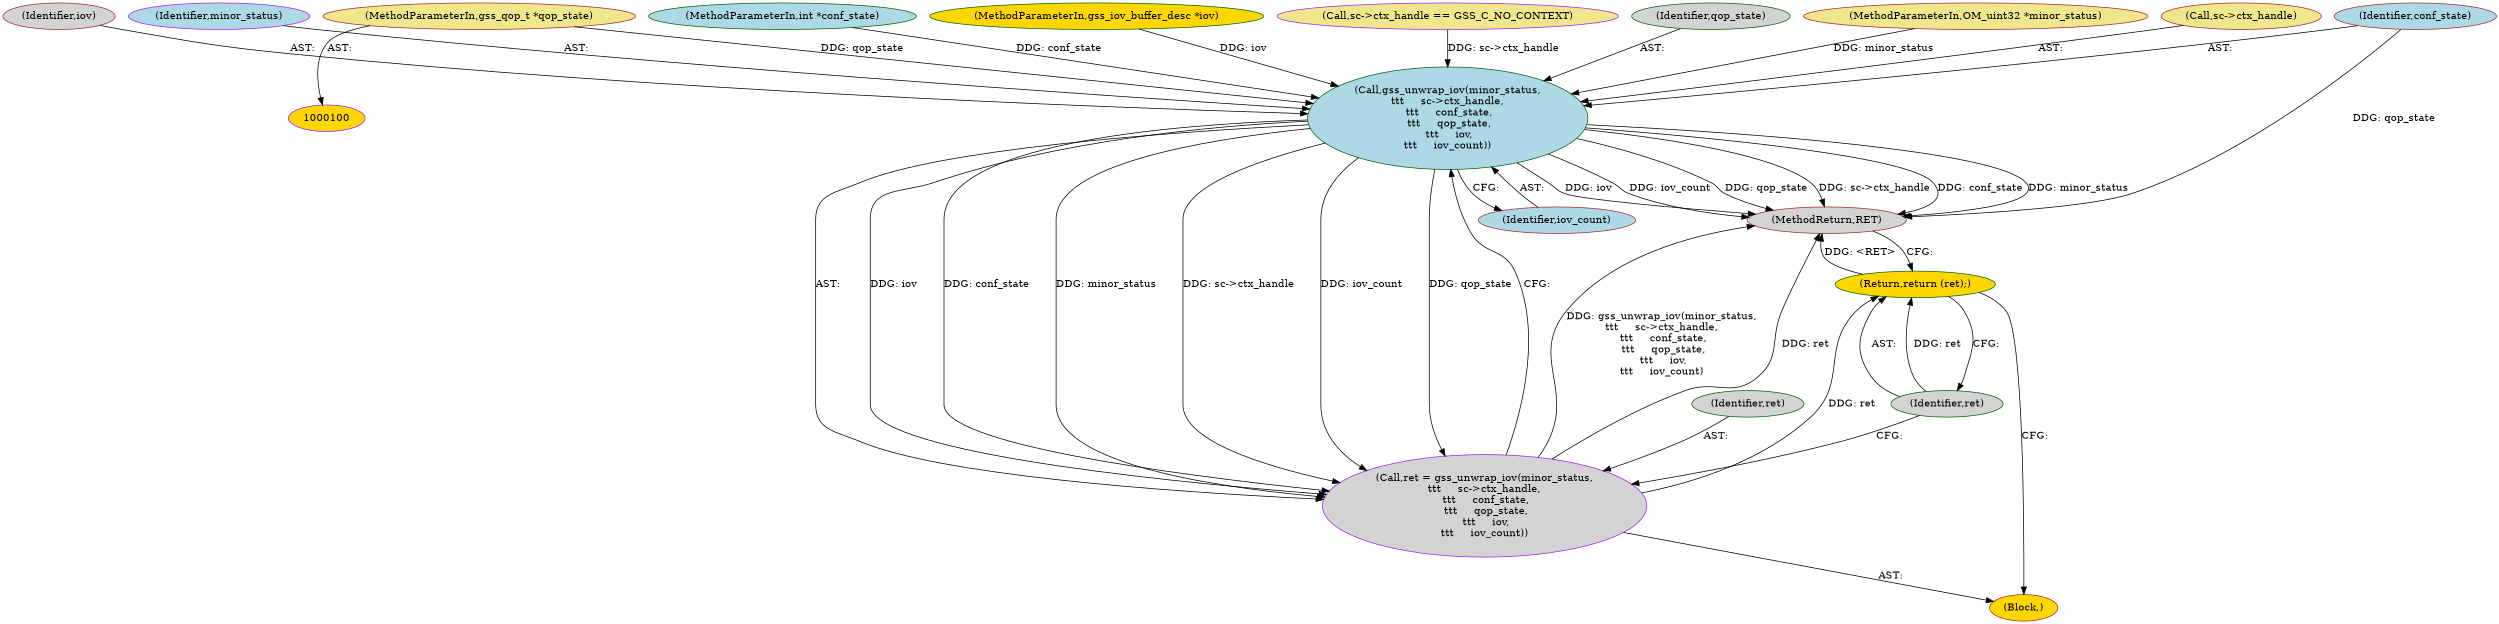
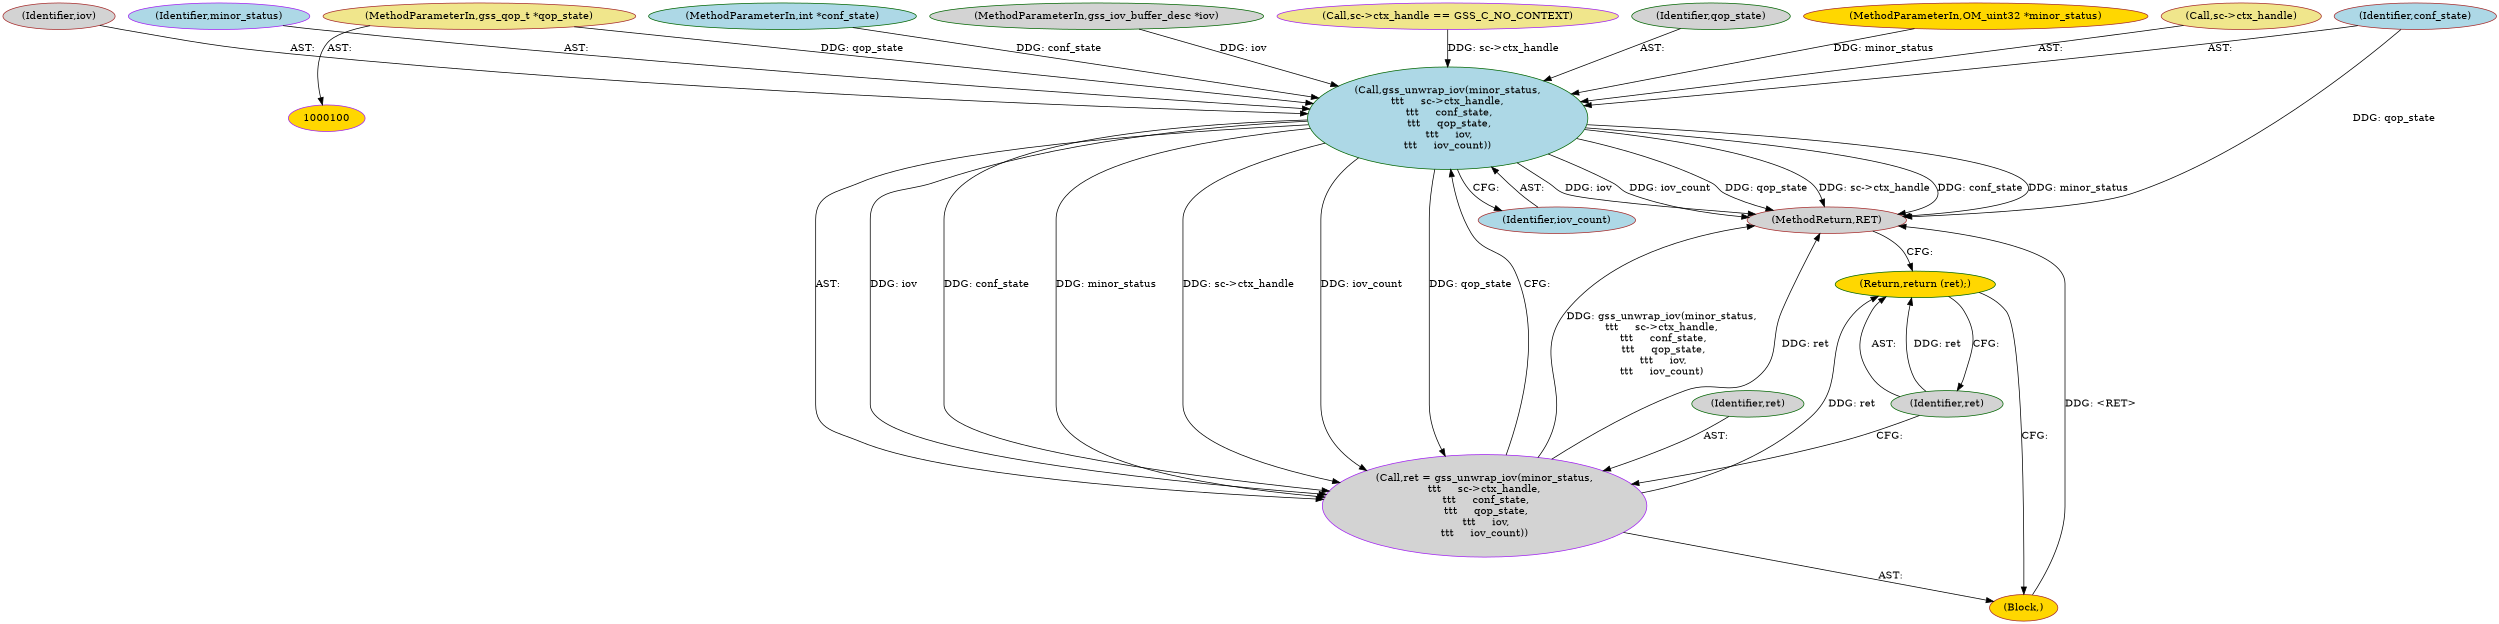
node "(MethodParameterIn,gss_iov_buffer_desc *iov)": fillcolor gold -> lightgrey
node "(MethodParameterIn,OM_uint32 *minor_status)": fillcolor khaki -> gold
edge "(Return,return (ret);)" -> "(MethodReturn,RET)": now "(Block,)" -> "(MethodReturn,RET)"
